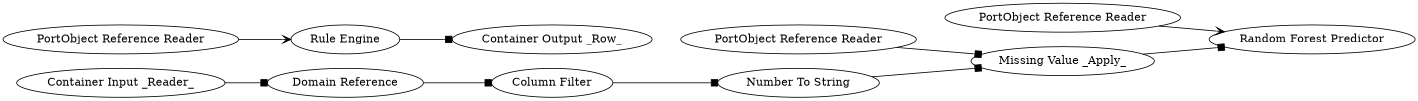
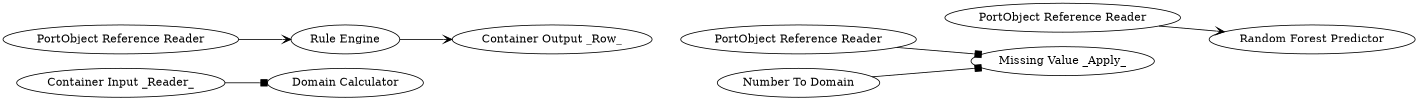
edge "Rule Engine" -> "Container Output _Row_": arrowhead box -> vee
edge "Missing Value _Apply_" -> "Random Forest Predictor": removed
node "Domain Reference": label "Domain Reference" -> "Domain Calculator"
node "Column Filter": removed
node "Number To String": label "Number To String" -> "Number To Domain"
